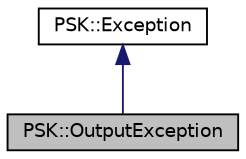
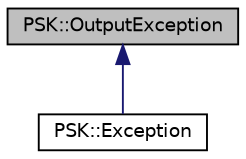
edge "PSK::OutputException" -> "PSK::Exception": reversed
